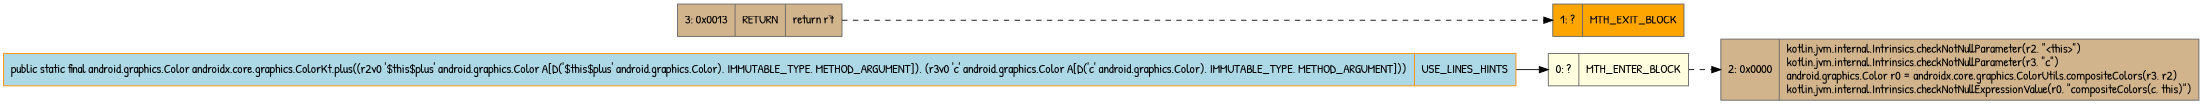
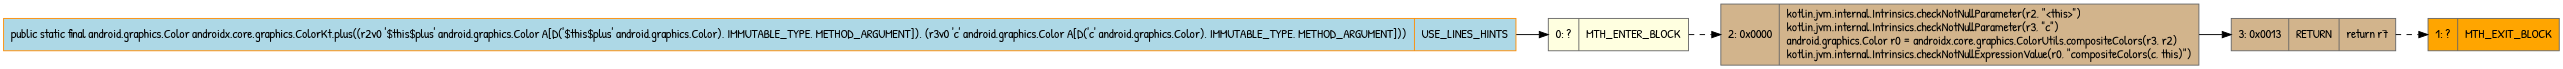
edge "2: 0x0000" -> "3: 0x0013": added
